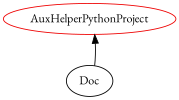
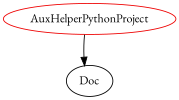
edge "Doc" -> "AuxHelperPythonProject": reversed
